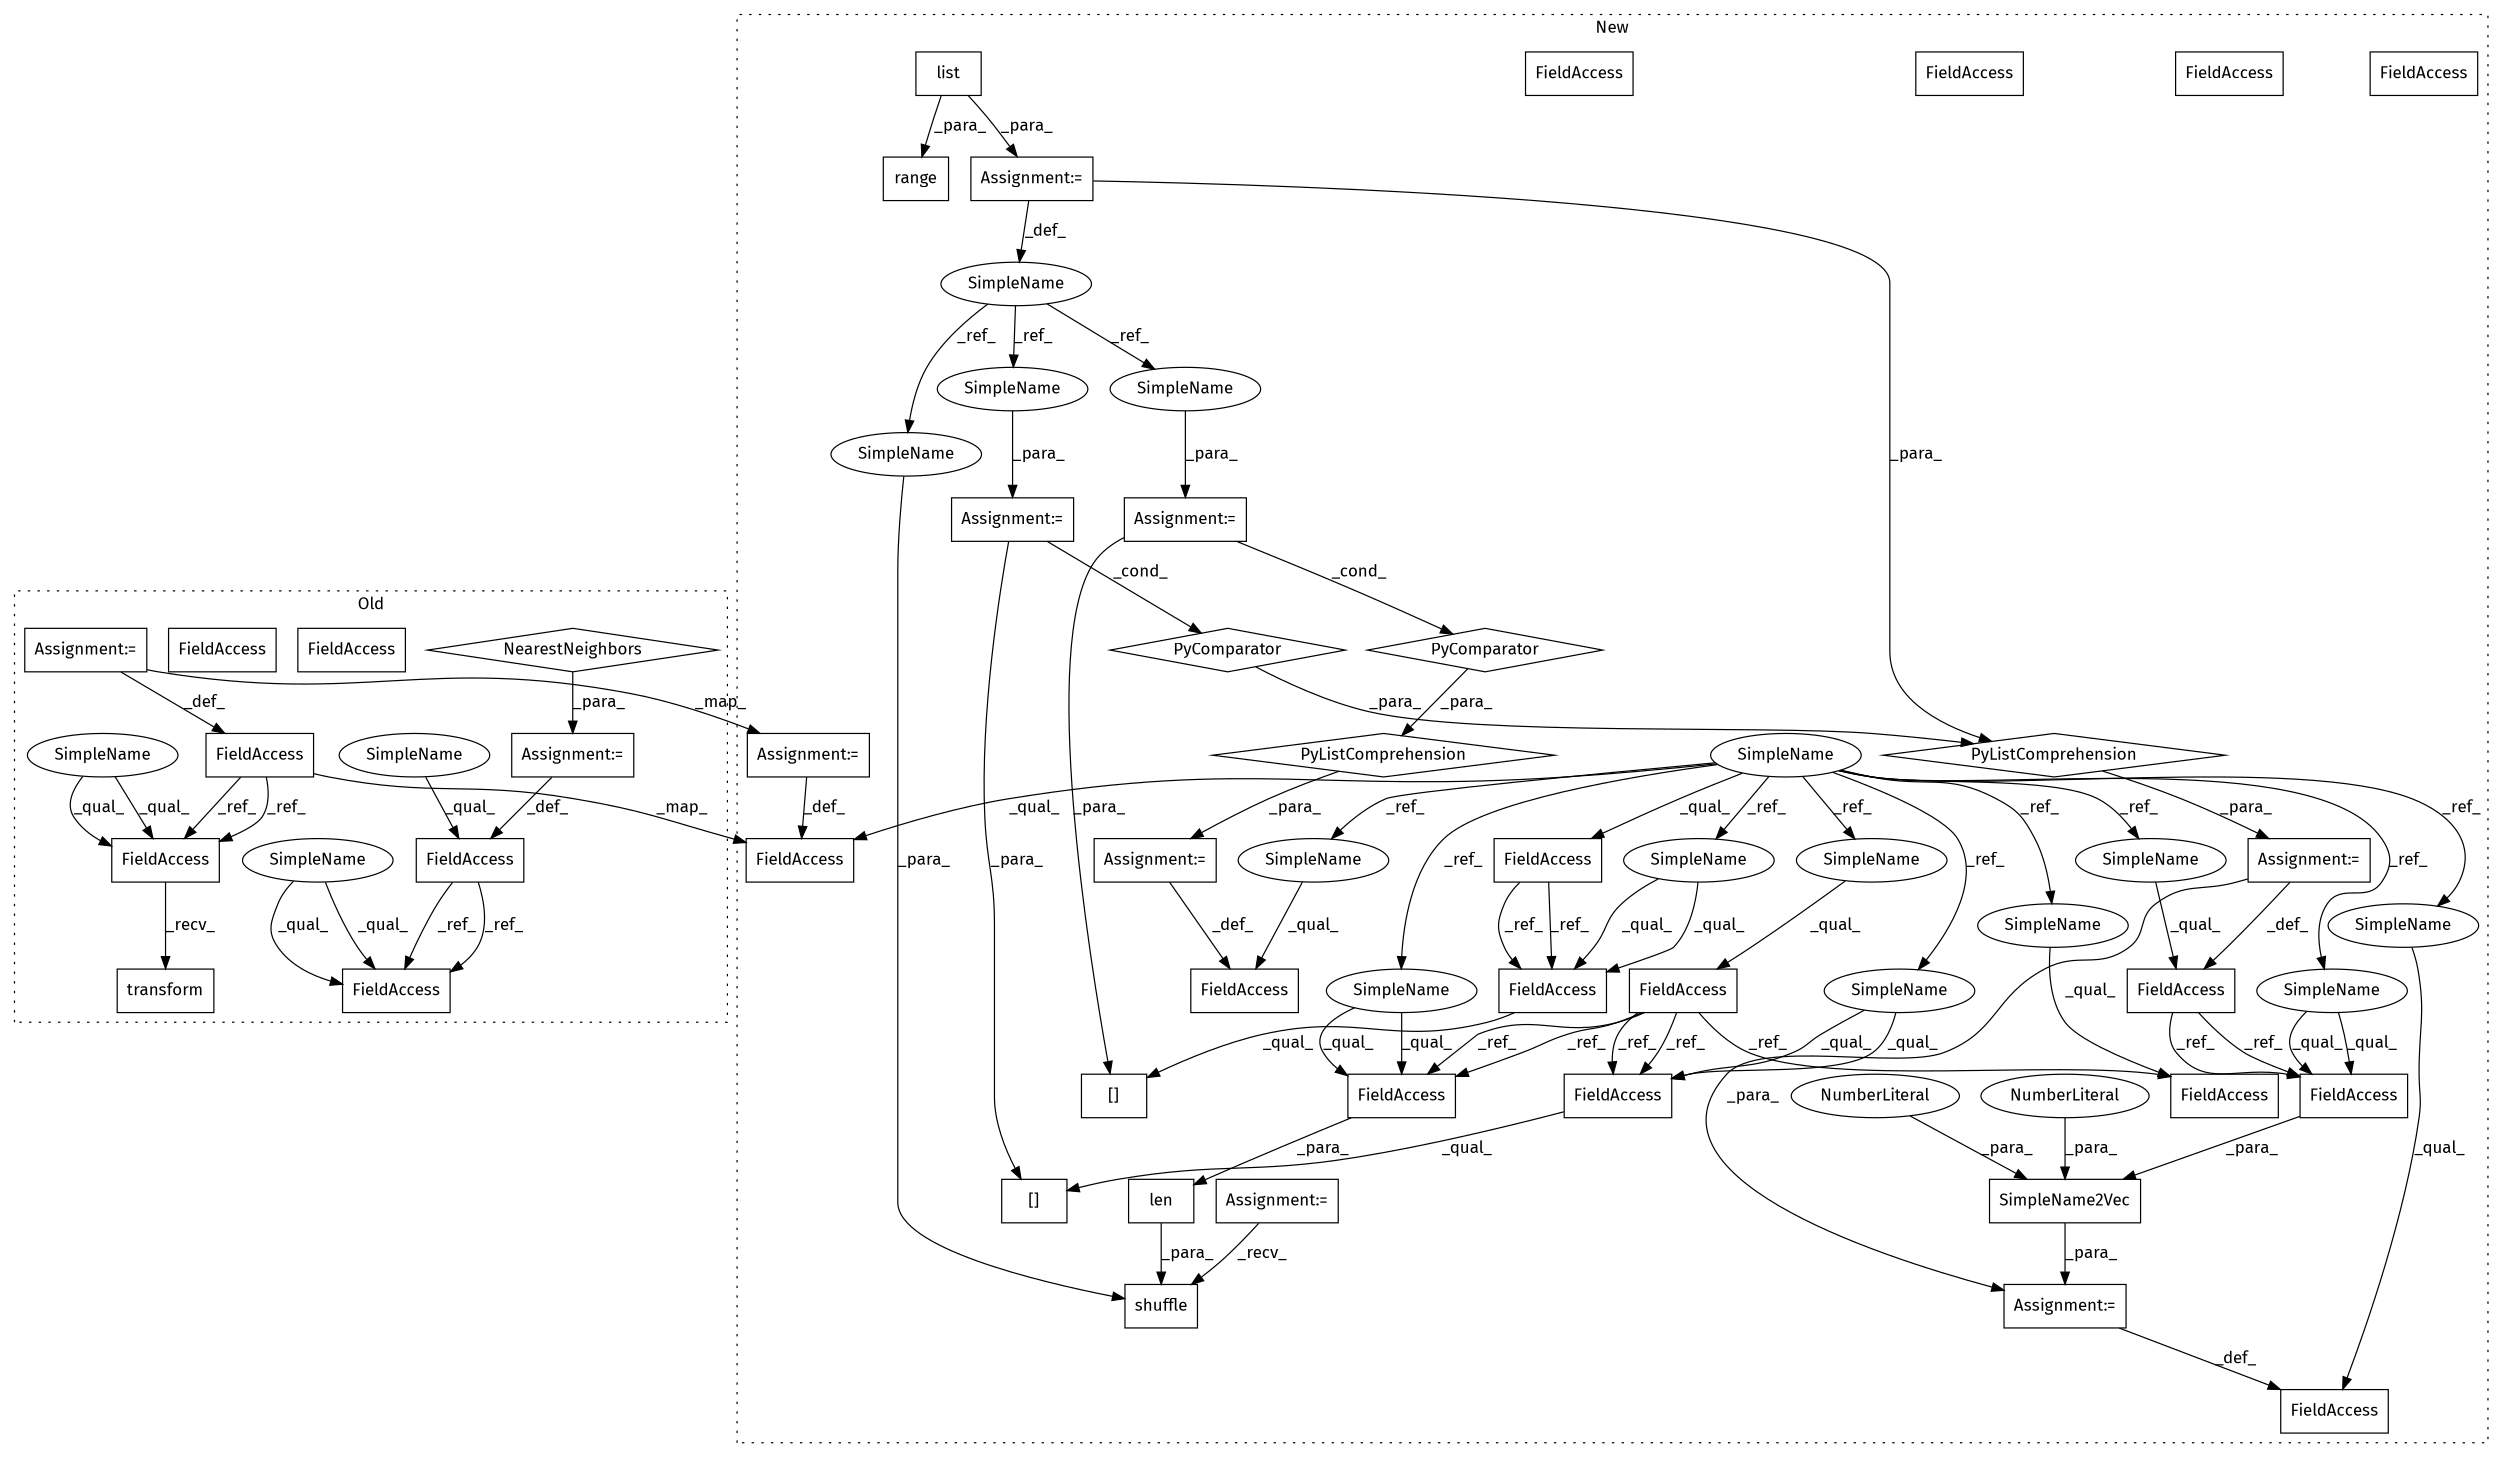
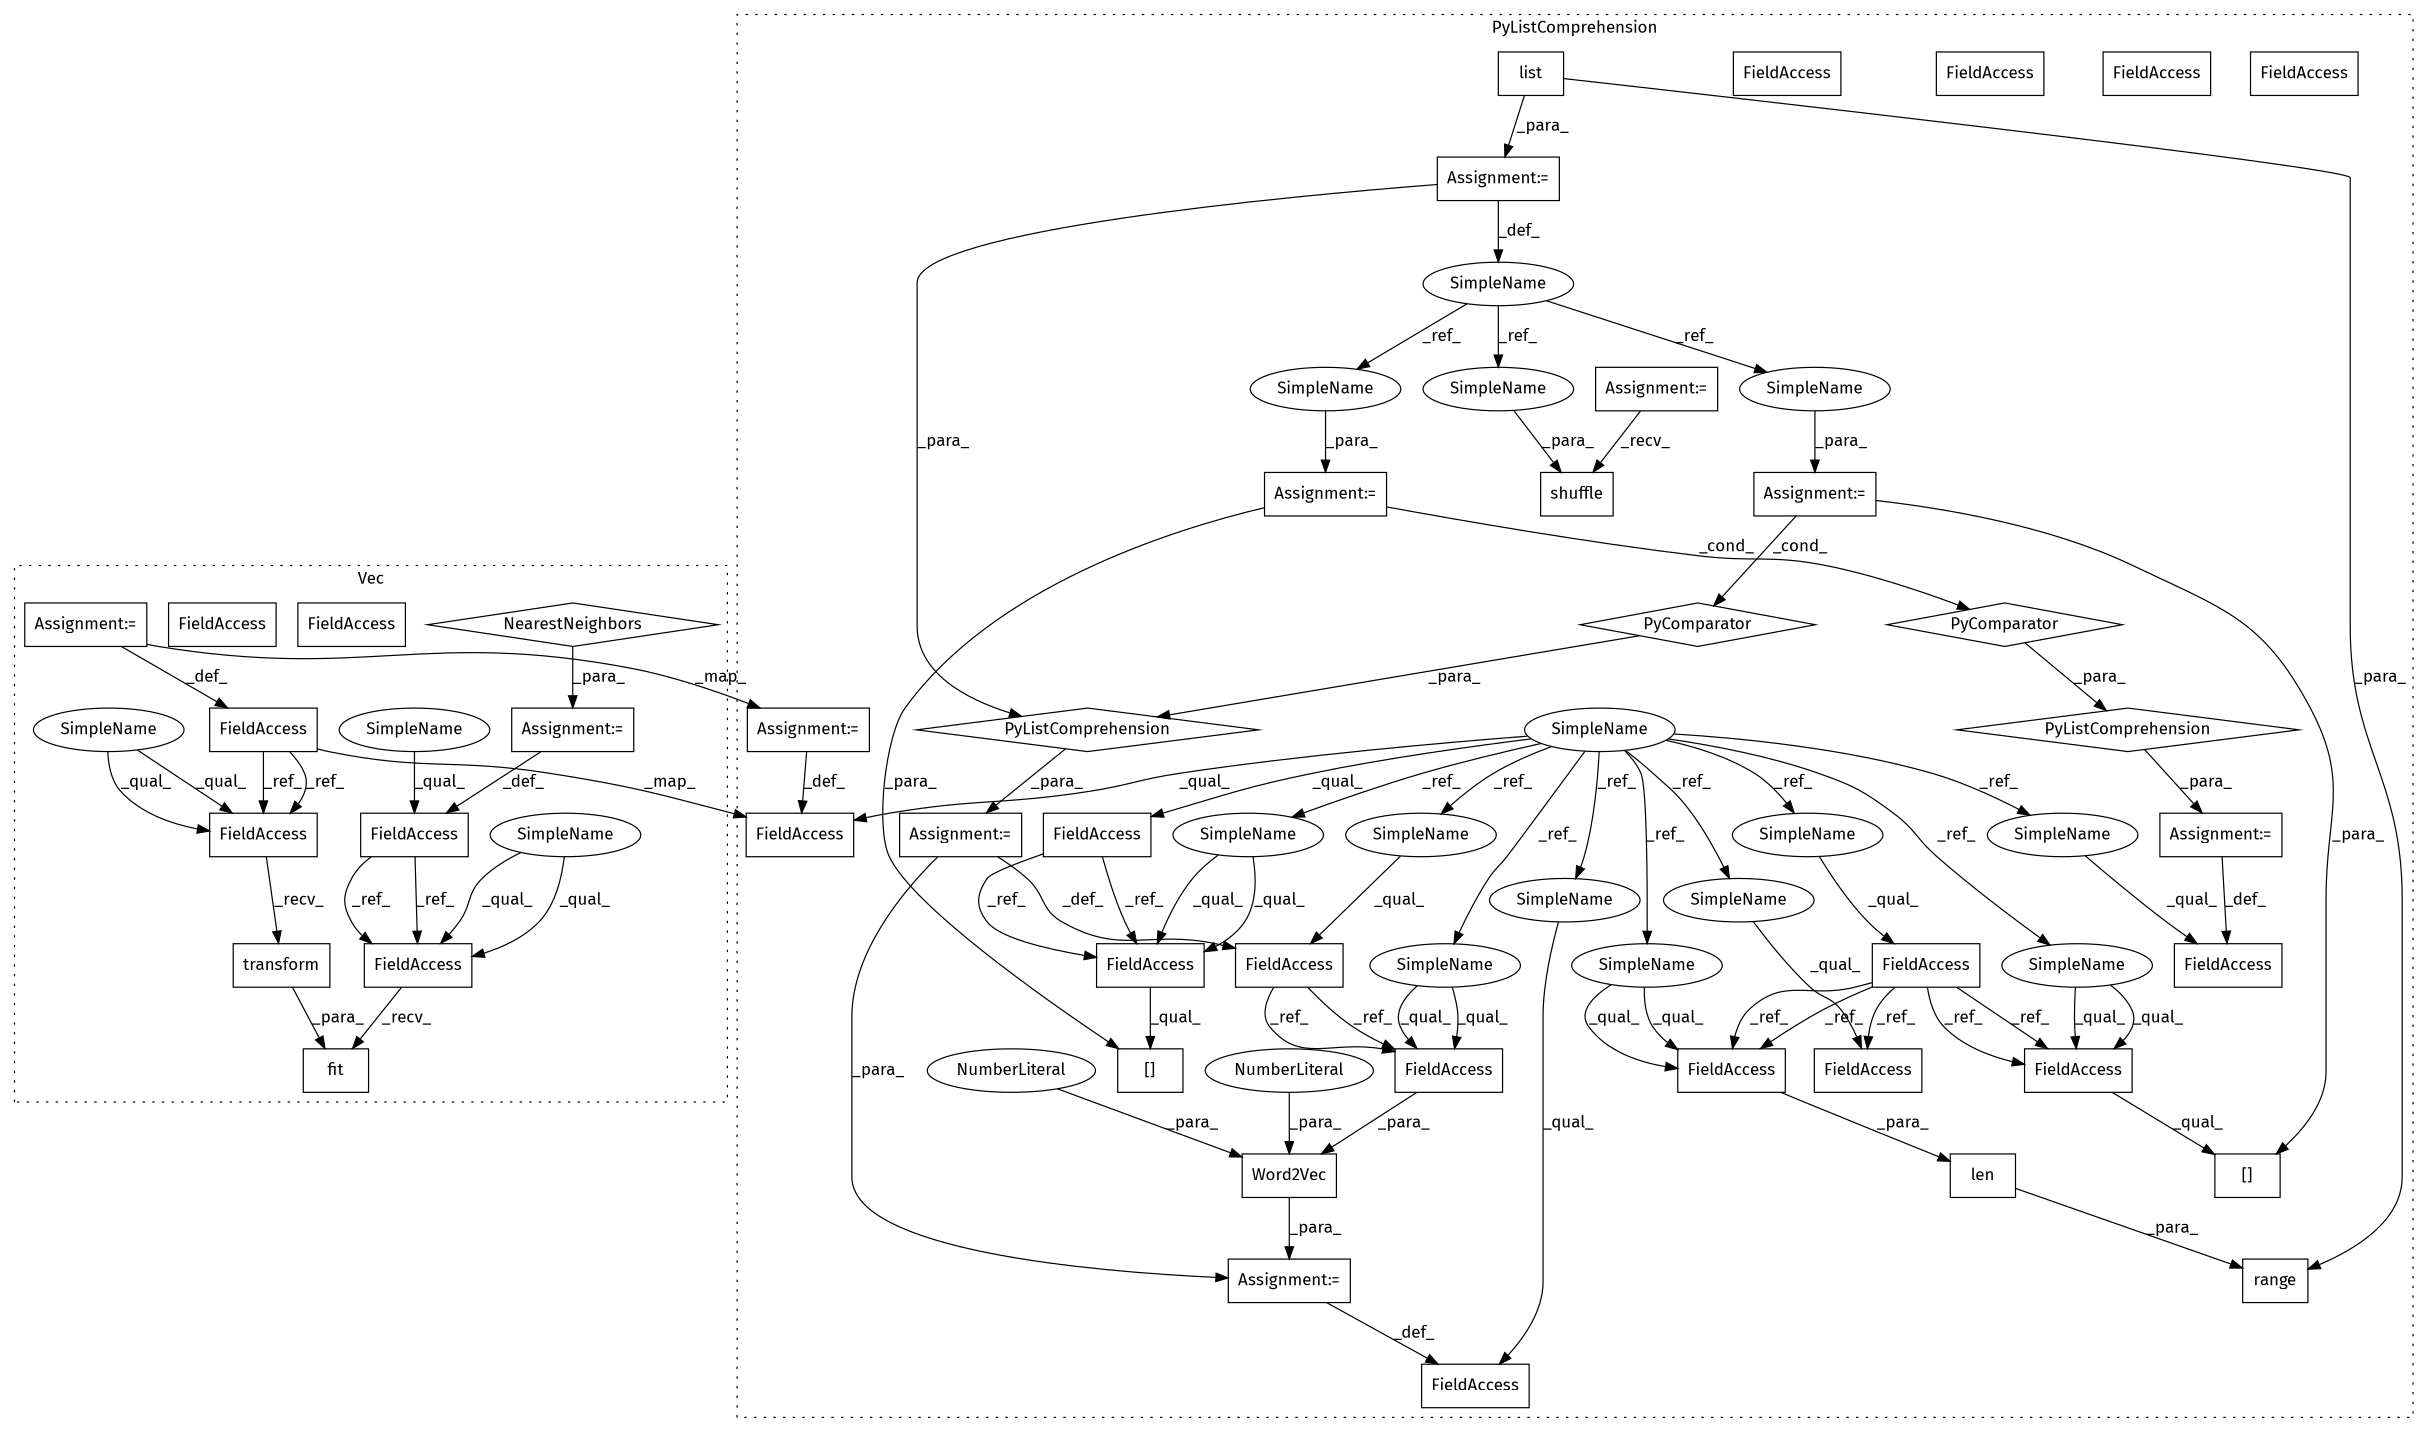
cluster "New": label "New" -> "PyListComprehension"
cluster "Old": label "Old" -> "Vec"
node "fit": added
node "SimpleName2Vec": label "SimpleName2Vec" -> "Word2Vec"
edge "len" -> "shuffle": now "len" -> "range"
